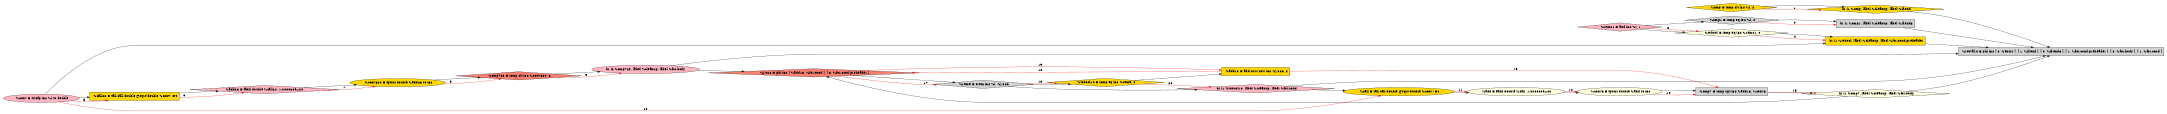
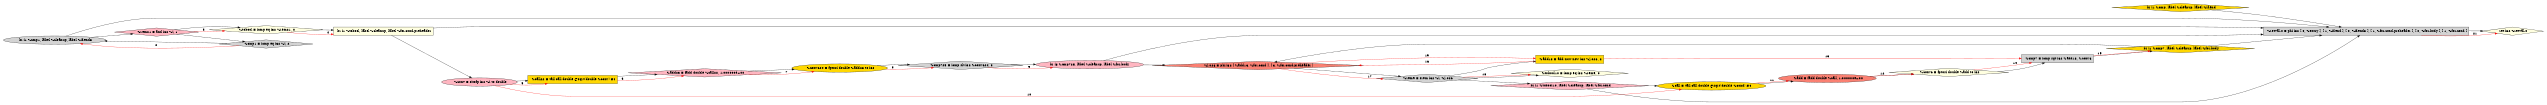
node "%cmp = icmp slt i32 %i, 2": removed
node "br i1 %cmp1, label %cleanup, label %if.end3": shape box -> ellipse
node "ret i32 %retval.0": added
edge "br i1 %cmp1, label %cleanup, label %if.end3" -> "%rem21 = and i32 %i, 1": added
node "br i1 %tobool, label %cleanup, label %for.cond.preheader": fillcolor gold -> lightyellow
edge "%conv = sitofp i32 %i to double" -> "br i1 %tobool, label %cleanup, label %for.cond.preheader": reversed
node "%cmp725 = icmp slt i32 %conv624, 3": fillcolor salmon -> lightgrey
edge "%tobool10 = icmp eq i32 %rem9, 0" -> "%add13 = add nuw nsw i32 %j.026, 2": now "%rem9 = srem i32 %i, %j.026" -> "%add13 = add nuw nsw i32 %j.026, 2"
node "%tobool10 = icmp eq i32 %rem9, 0": fillcolor gold -> lightyellow
edge "%tobool10 = icmp eq i32 %rem9, 0" -> "br i1 %tobool10, label %cleanup, label %for.cond": removed, label "20"
node "%add23 = fadd double %call22, 1.000080e+00": label "%add23 = fadd double %call22, 1.000080e+00" -> "%add23 = fadd double %call22, 1.000000e+00"
node "%call = tail call double @sqrt(double %conv) #4": label "%call = tail call double @sqrt(double %conv) #4" -> "%call = tail call double @sqrt(double %cond) #4"
node "%add = fadd double %call, 1.000000e+00": fillcolor lightyellow -> salmon
node "%conv6 = fptosi double %add to i32": shape ellipse -> diamond
node "br i1 %cmp7, label %cleanup, label %for.body": fillcolor lightyellow -> gold
